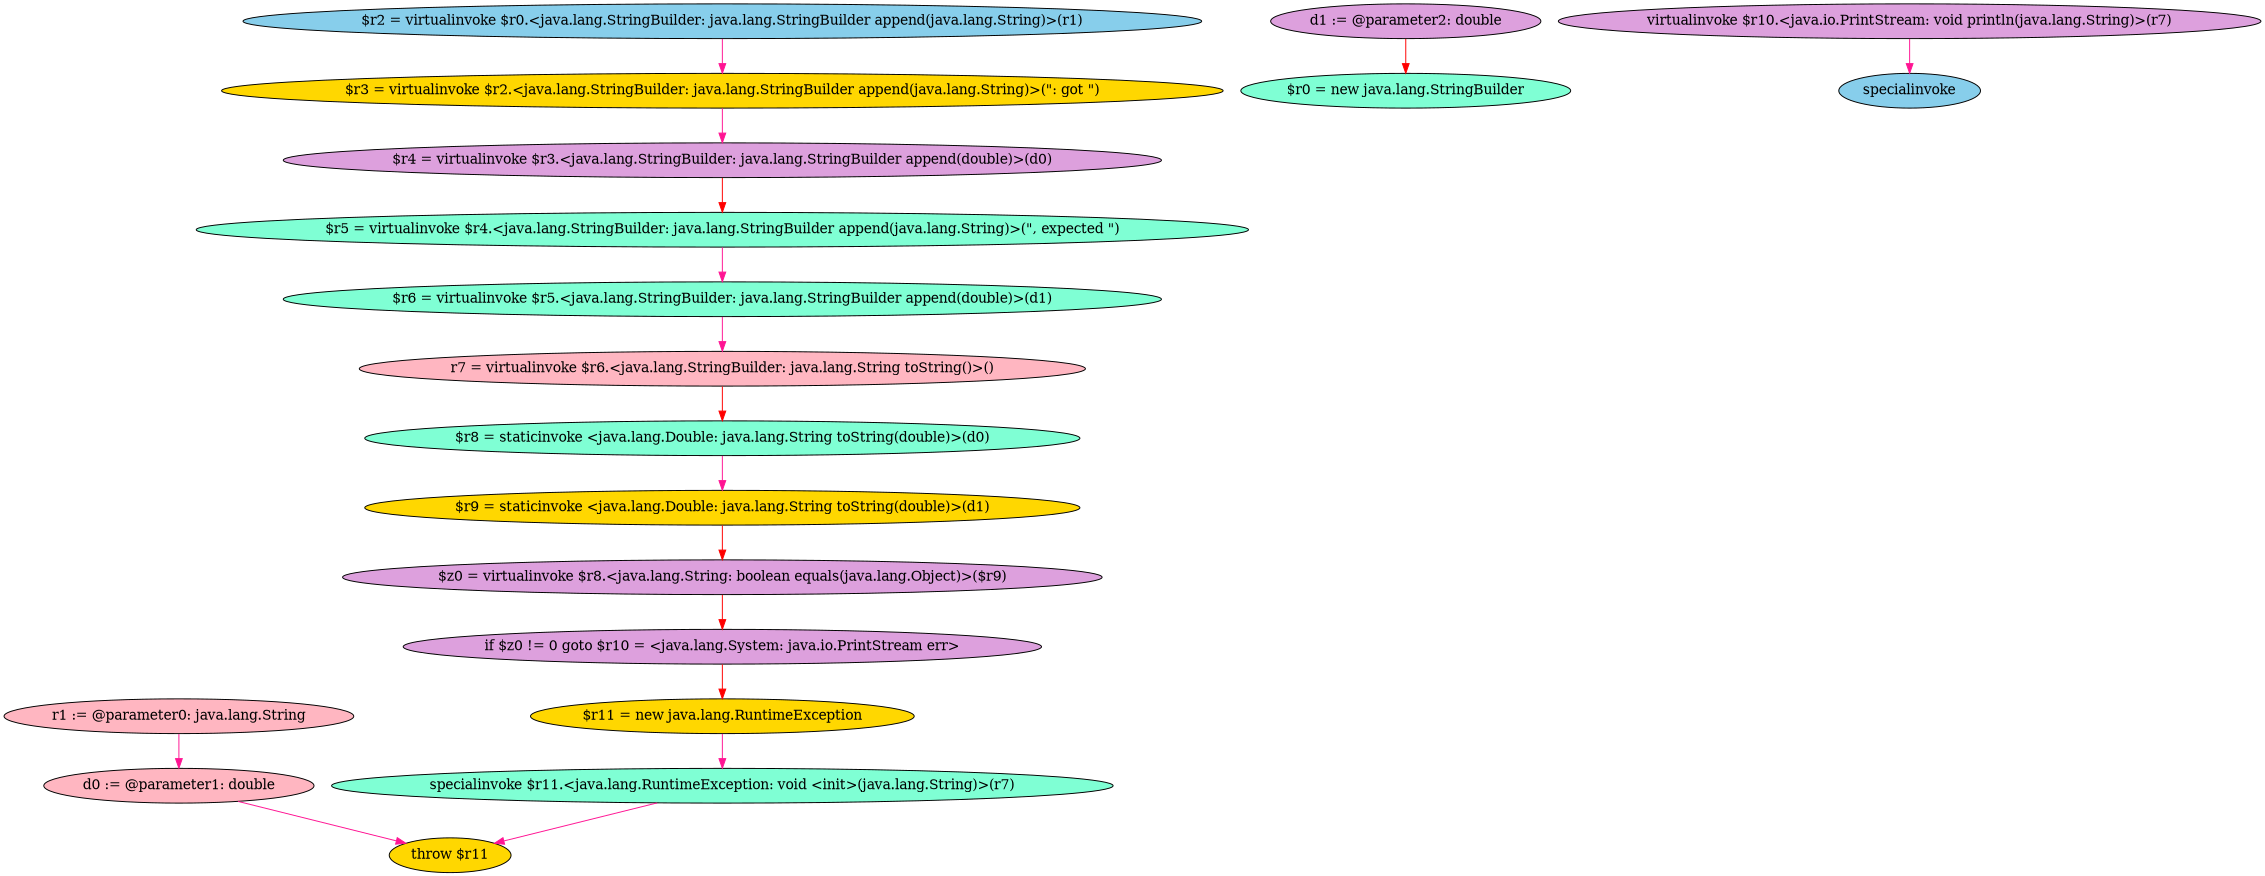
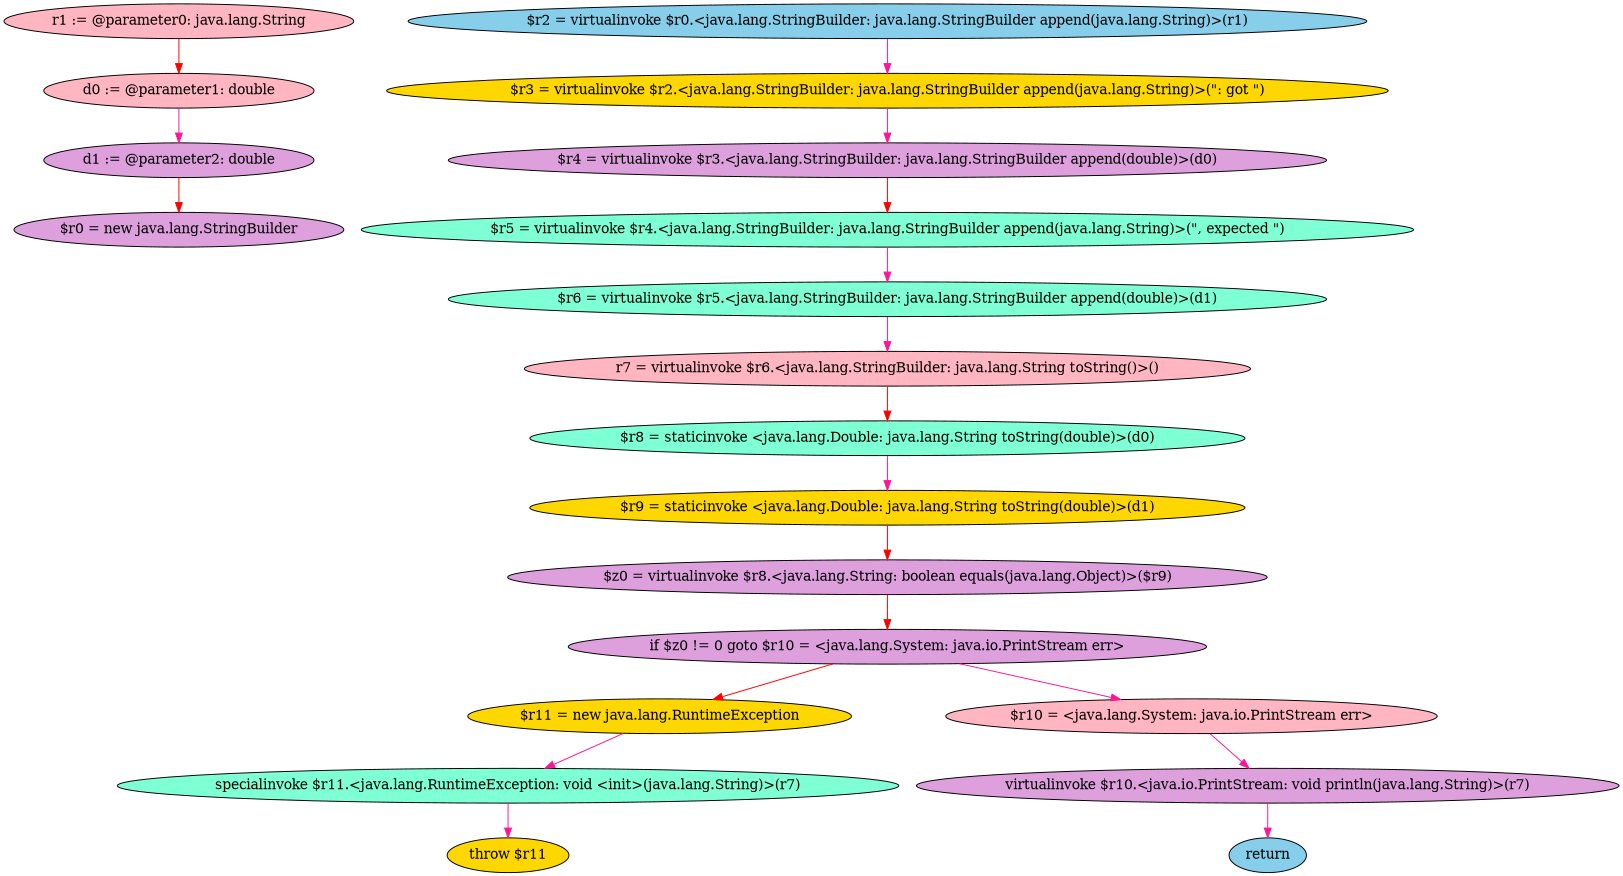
node "$r0 = new java.lang.StringBuilder": fillcolor aquamarine -> plum
node "specialinvoke": label "specialinvoke" -> "return"
node "$r10 = <java.lang.System: java.io.PrintStream err>": added
edge "r1 := @parameter0: java.lang.String" -> "d0 := @parameter1: double": color deeppink -> red
edge "d0 := @parameter1: double" -> "throw $r11": now "d0 := @parameter1: double" -> "d1 := @parameter2: double"
